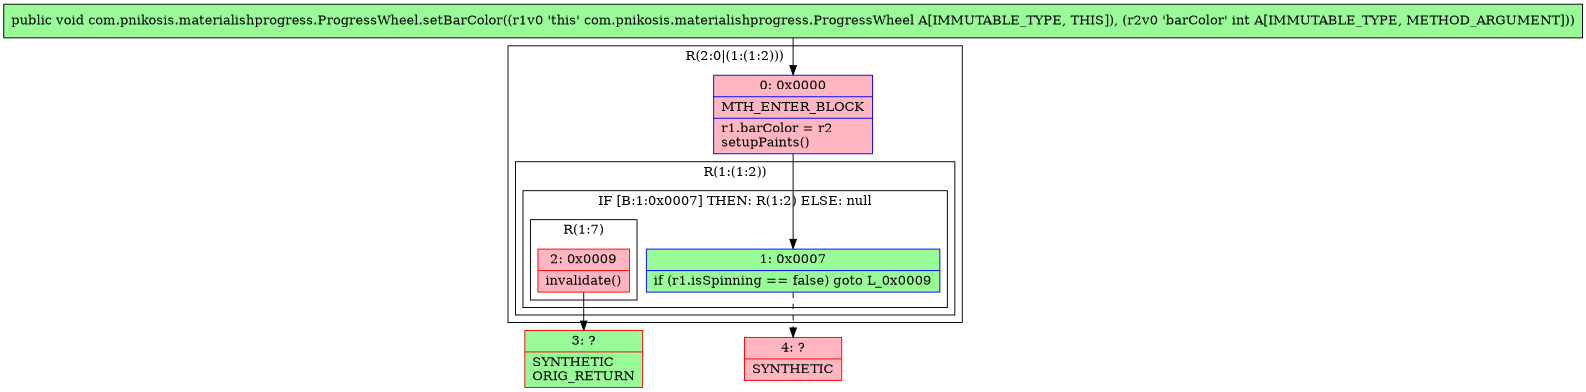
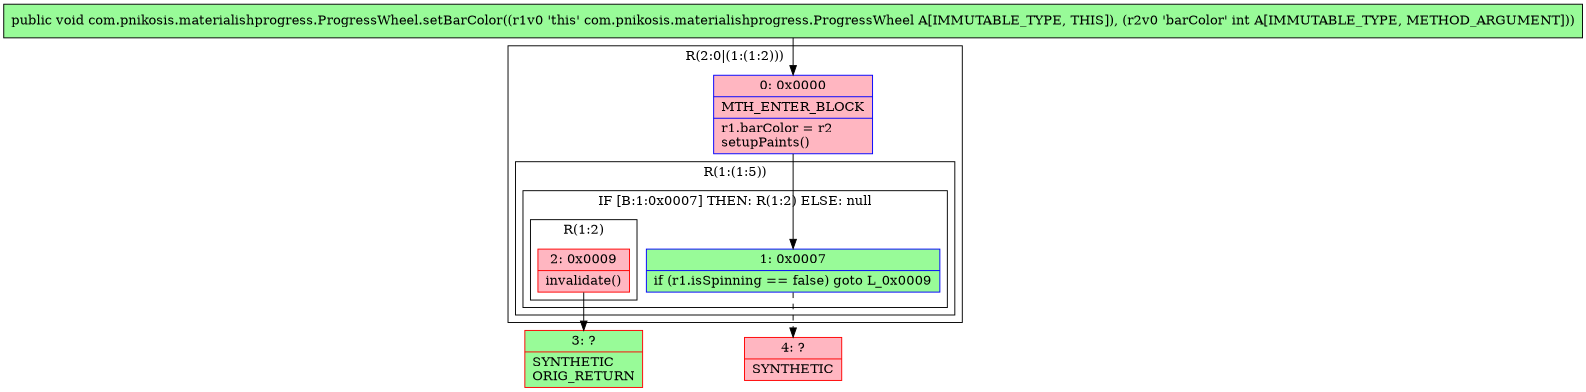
cluster "R(1:(1:2))": label "R(1:(1:2))" -> "R(1:(1:5))"
cluster "R(1:7)": label "R(1:7)" -> "R(1:2)"
